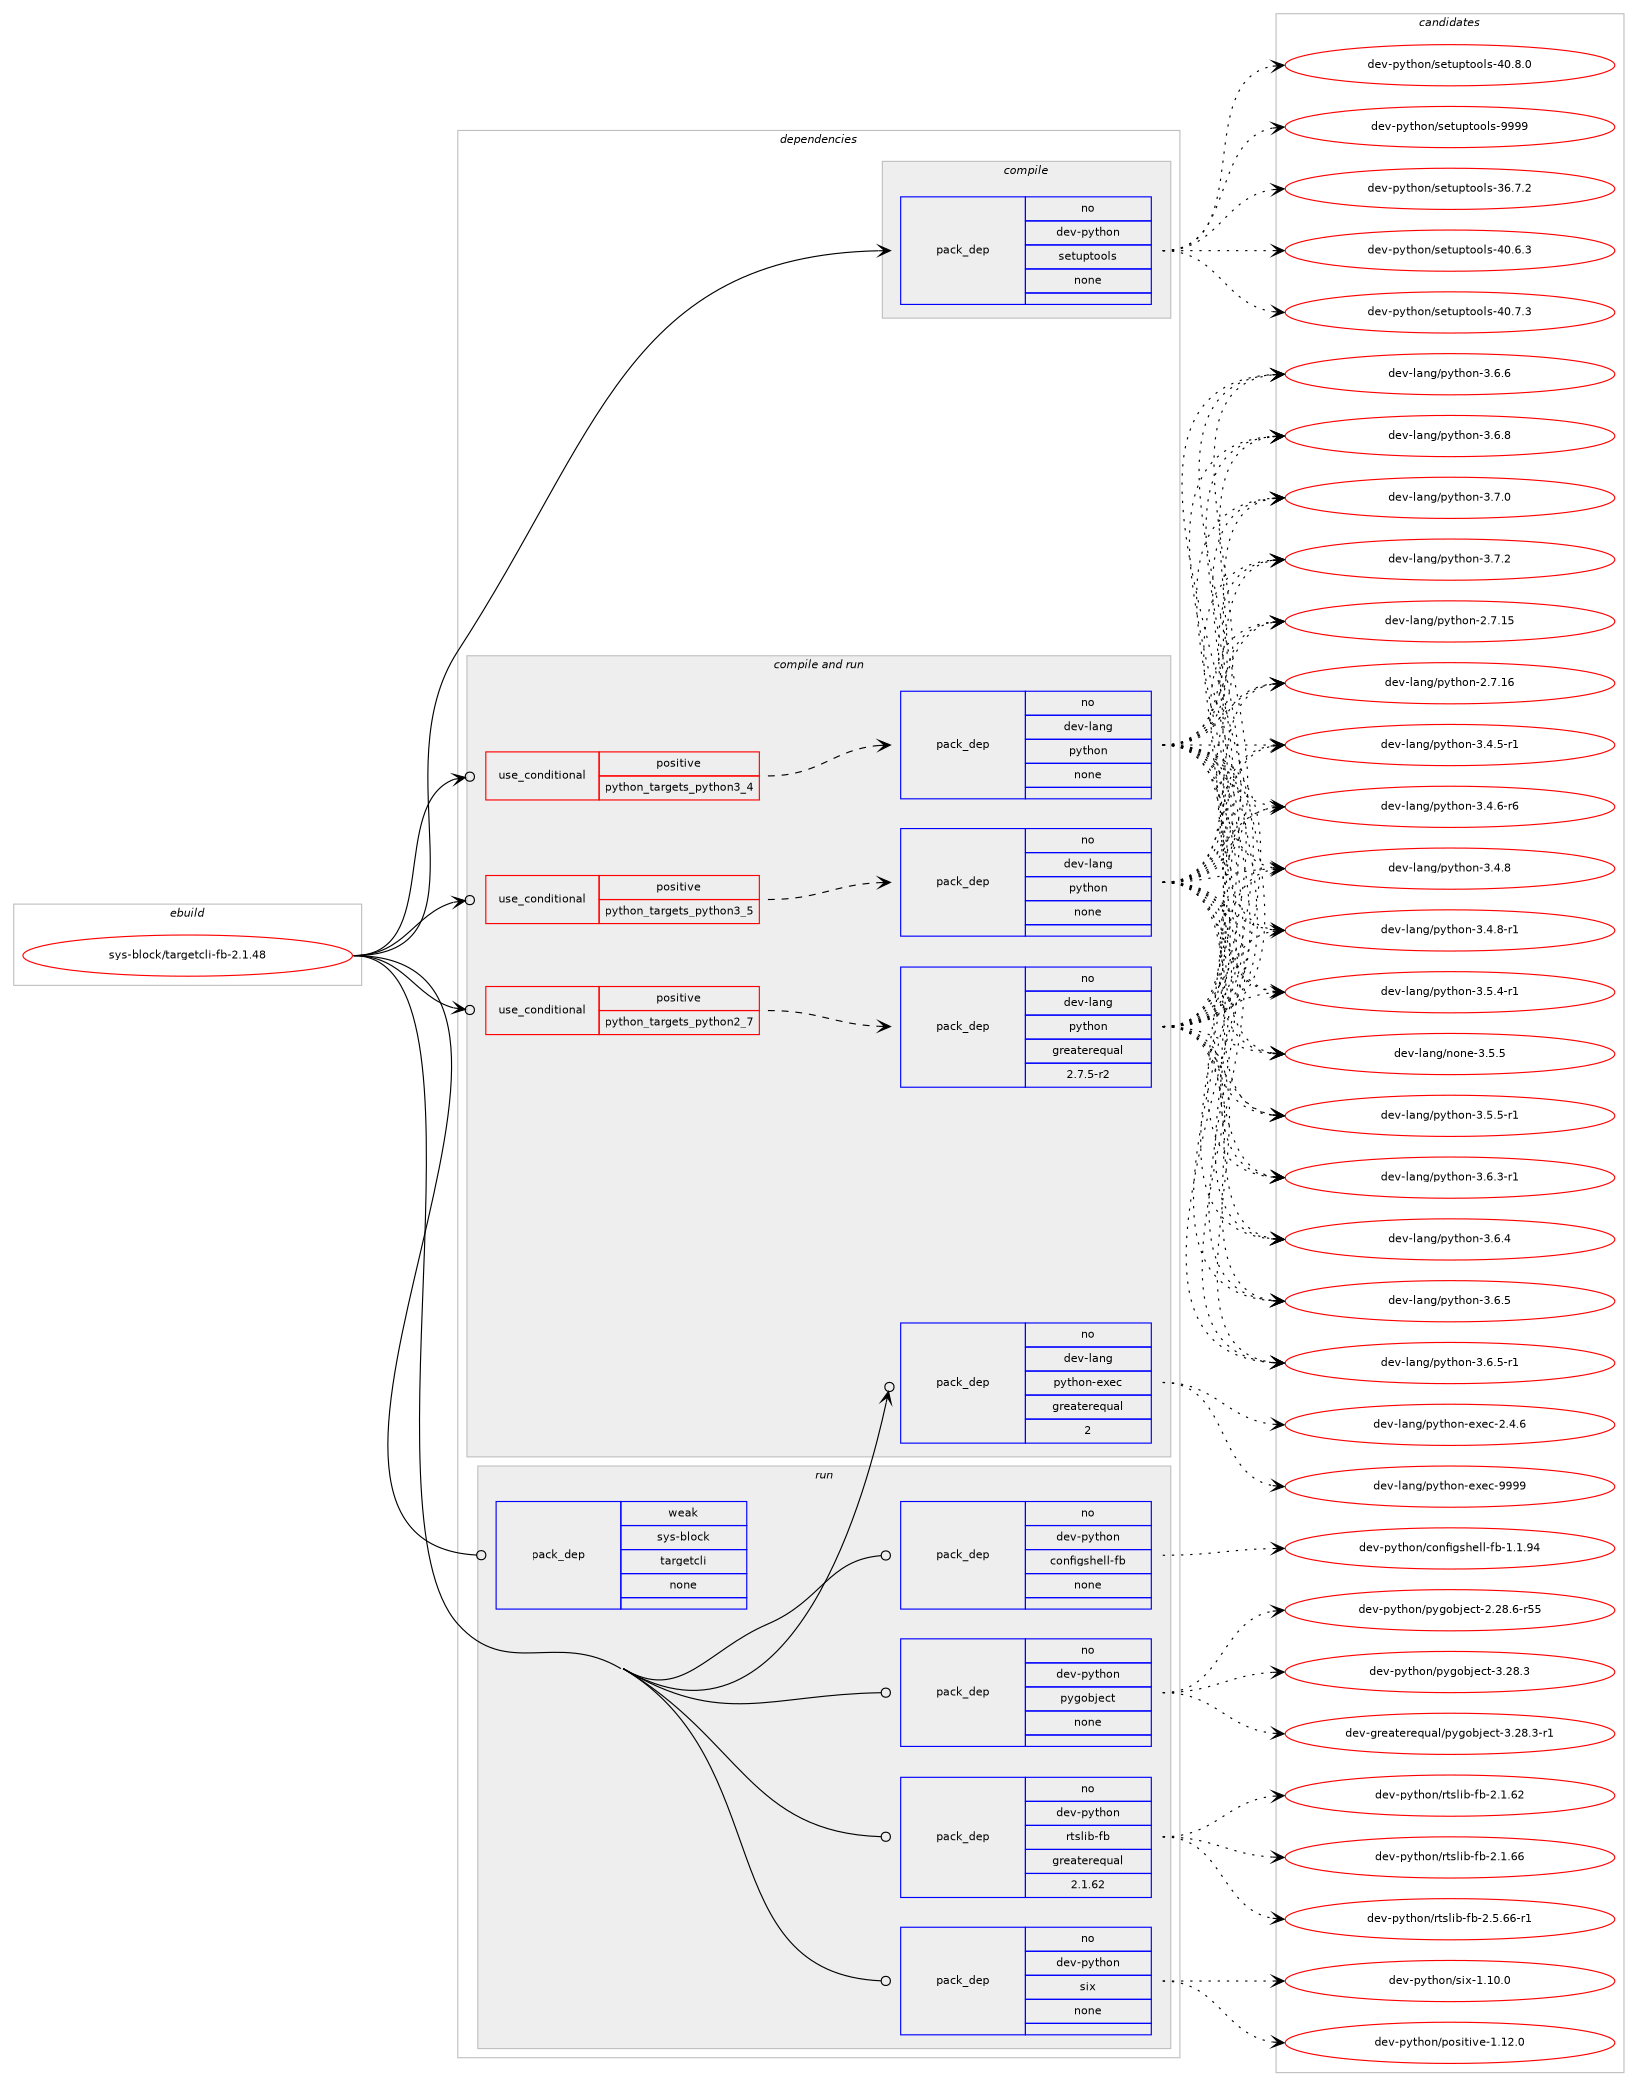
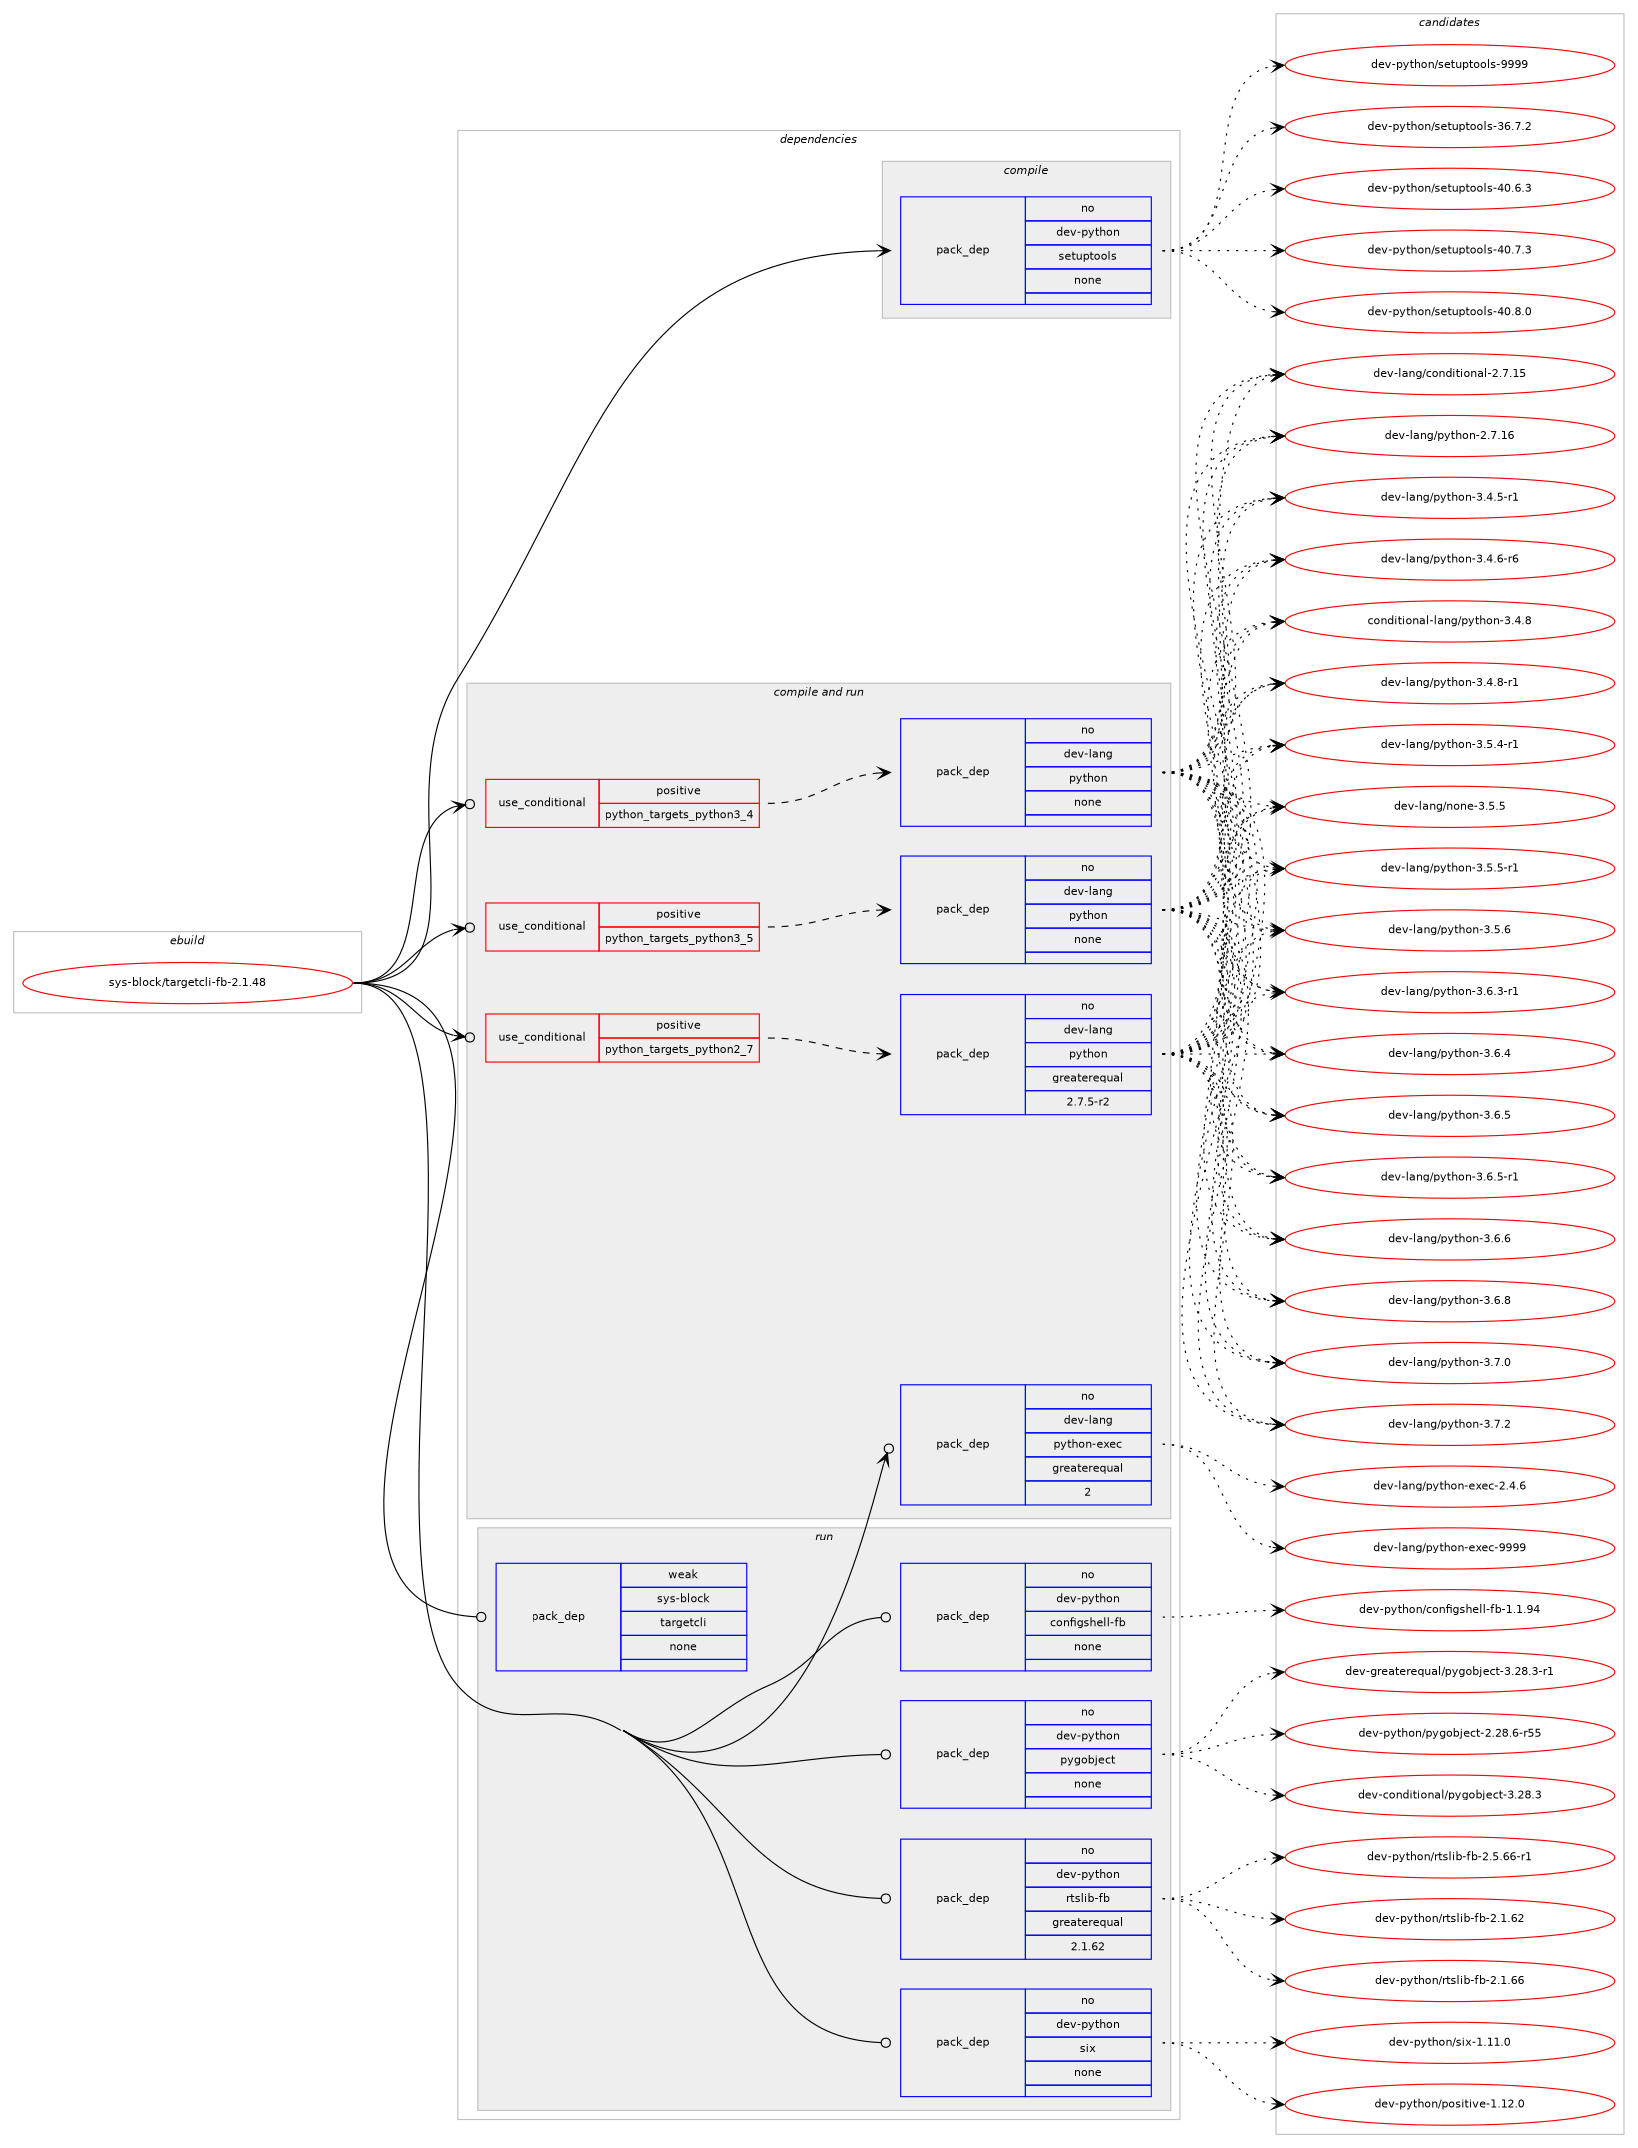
node "dev-lang/python-2.7.15": label "dev-lang/python-2.7.15" -> "dev-lang/conditional-2.7.15"
node "dev-lang/python-3.4.8": label "dev-lang/python-3.4.8" -> "conditional-lang/python-3.4.8"
node "dev-lang/python-3.5.6": added
node "dev-python/pygobject-3.28.3": label "dev-python/pygobject-3.28.3" -> "dev-conditional/pygobject-3.28.3"
node "dev-python/six-1.10.0": label "dev-python/six-1.10.0" -> "dev-python/six-1.11.0"
